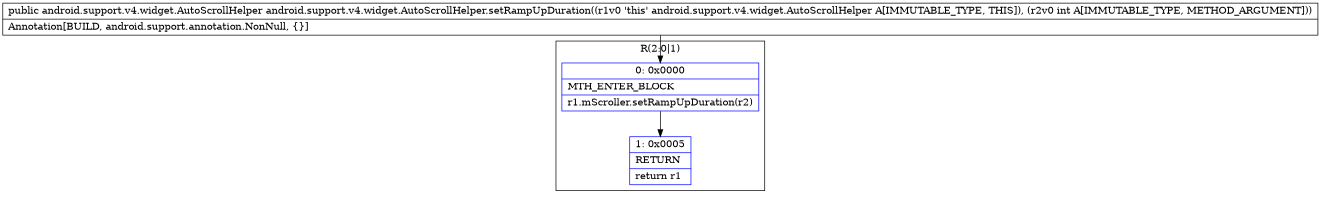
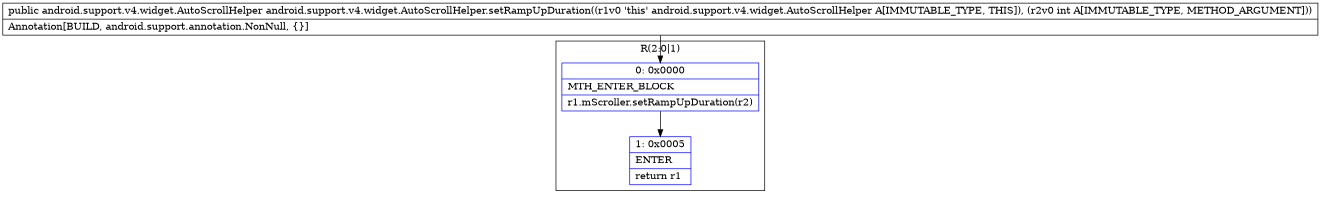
node "1: 0x0005": text "RETURN" -> "ENTER"
